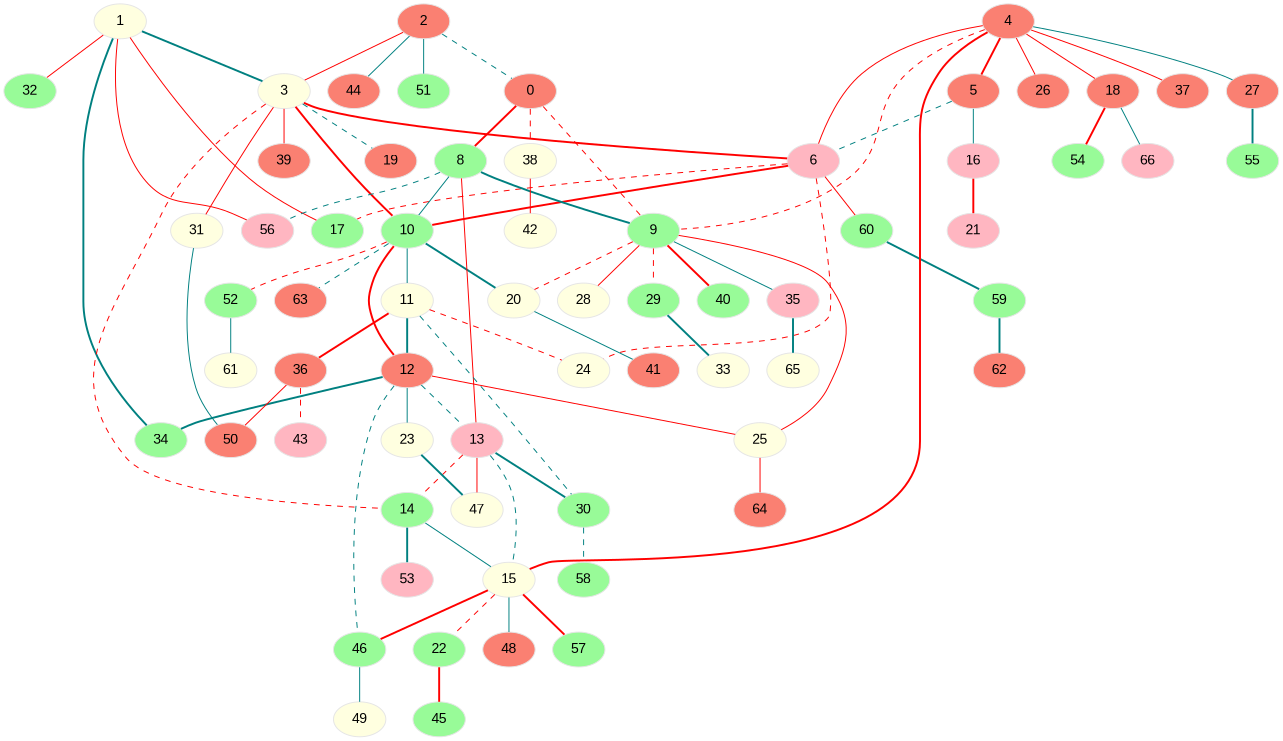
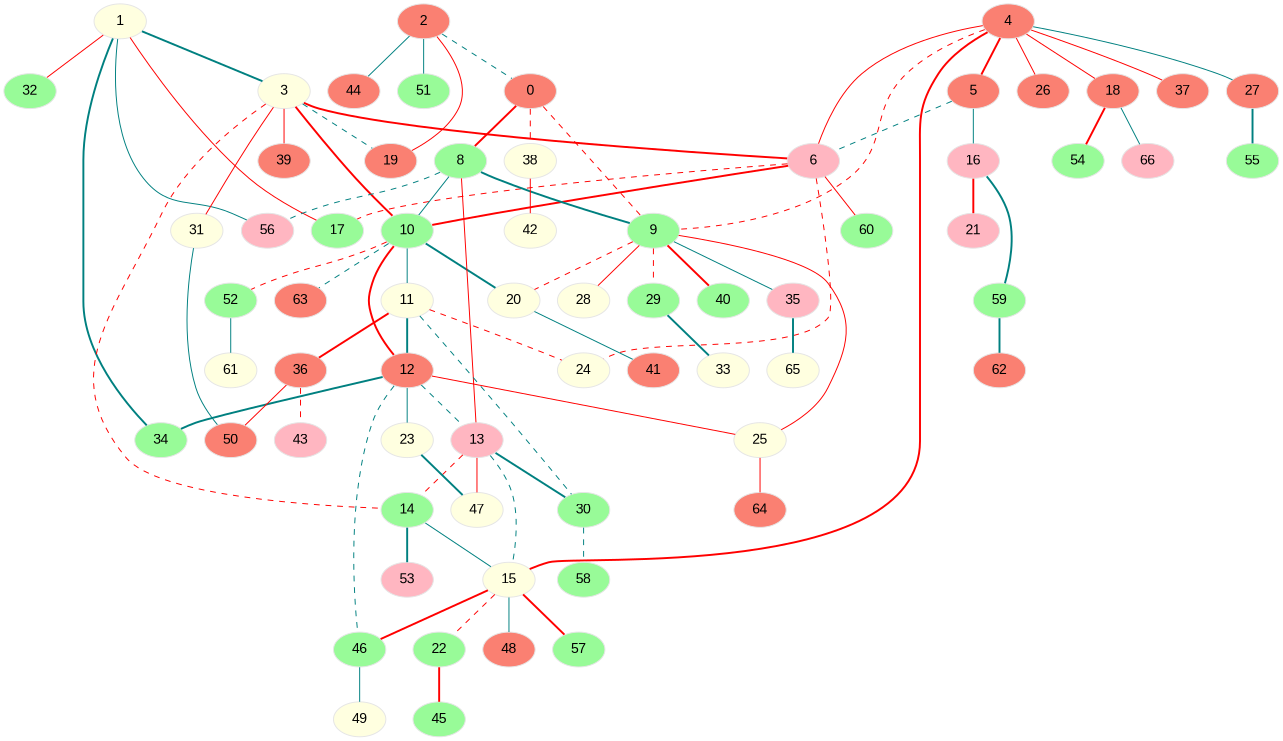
edge "2" -- "3": now "2" -- "19"
edge "1" -- "56": color red -> teal
edge "60" -- "59": now "16" -- "59"
